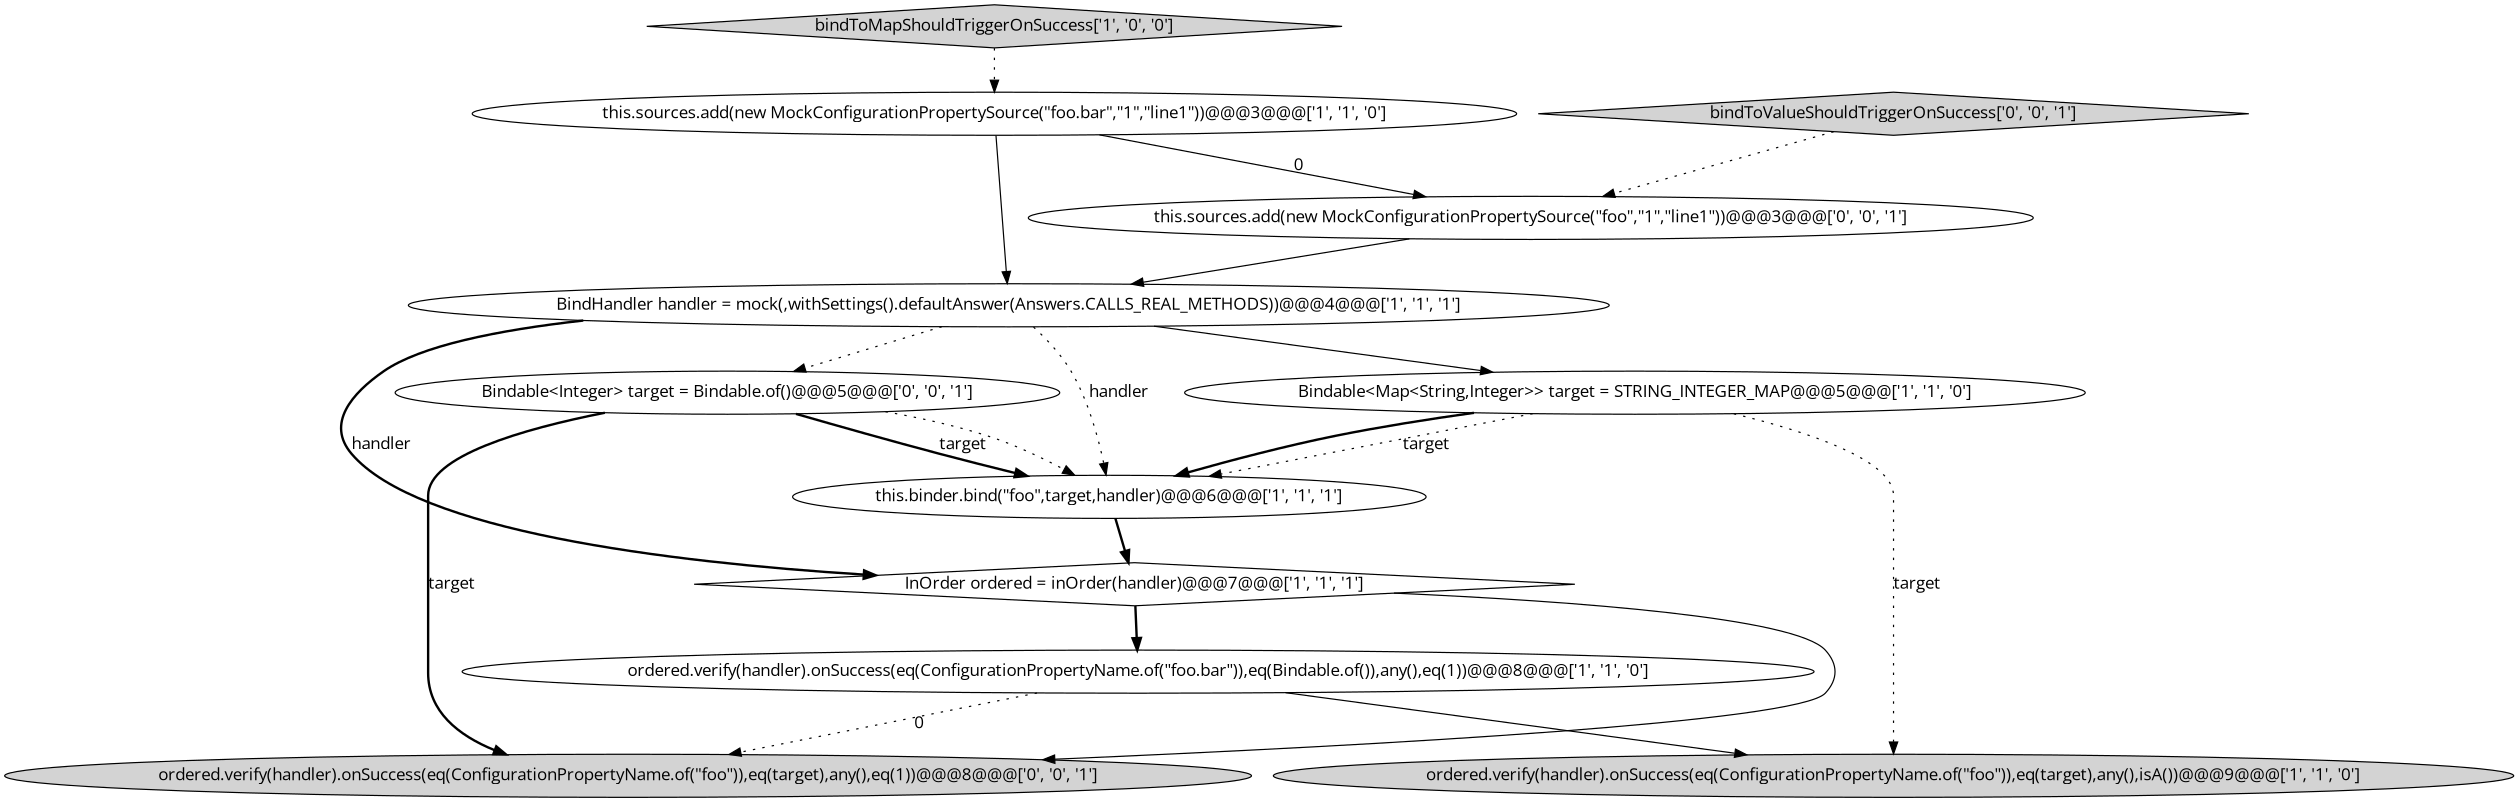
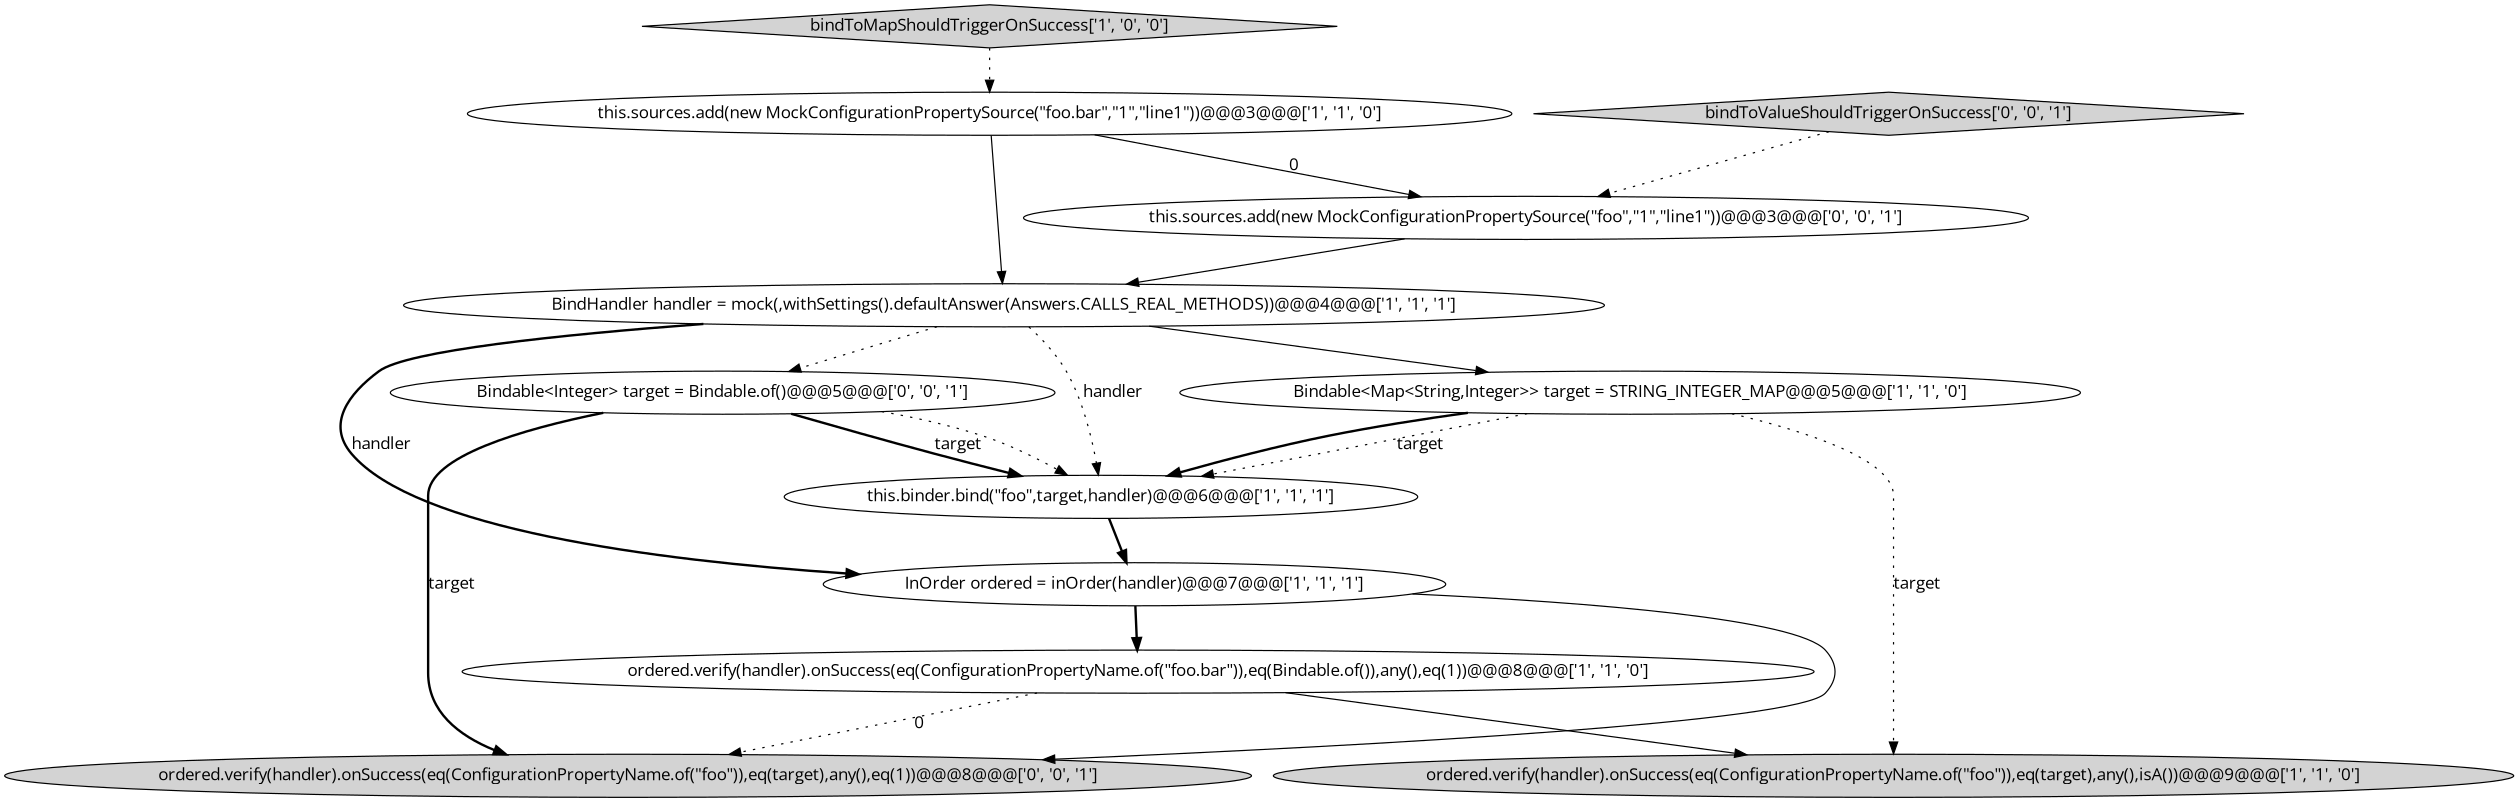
node "InOrder ordered = inOrder(handler)@@@7@@@['1', '1', '1']": shape diamond -> ellipse
